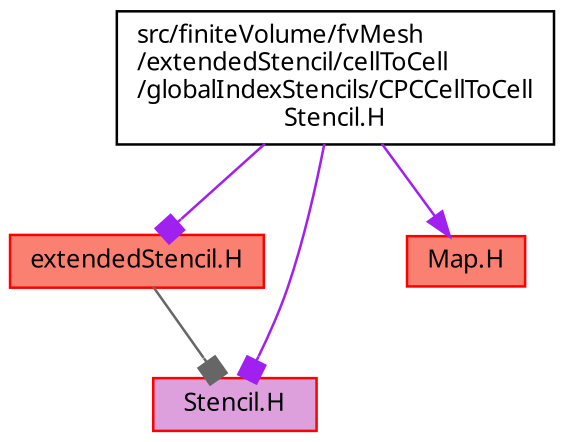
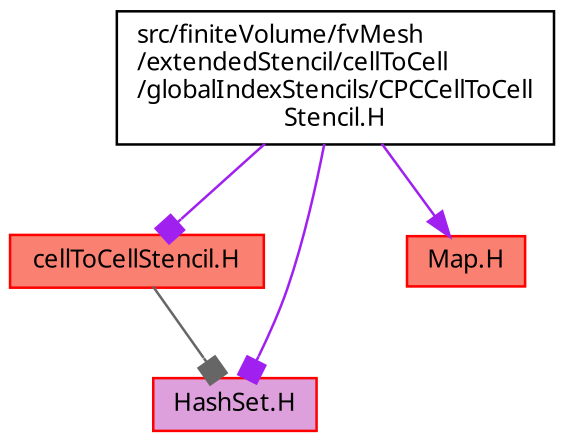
node "extendedStencil.H": label "extendedStencil.H" -> "cellToCellStencil.H"
node "Stencil.H": label "Stencil.H" -> "HashSet.H"
